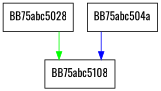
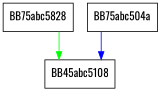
node "BB75abc5028": label "BB75abc5028" -> "BB75abc5828"
node "BB75abc5108": label "BB75abc5108" -> "BB45abc5108"
